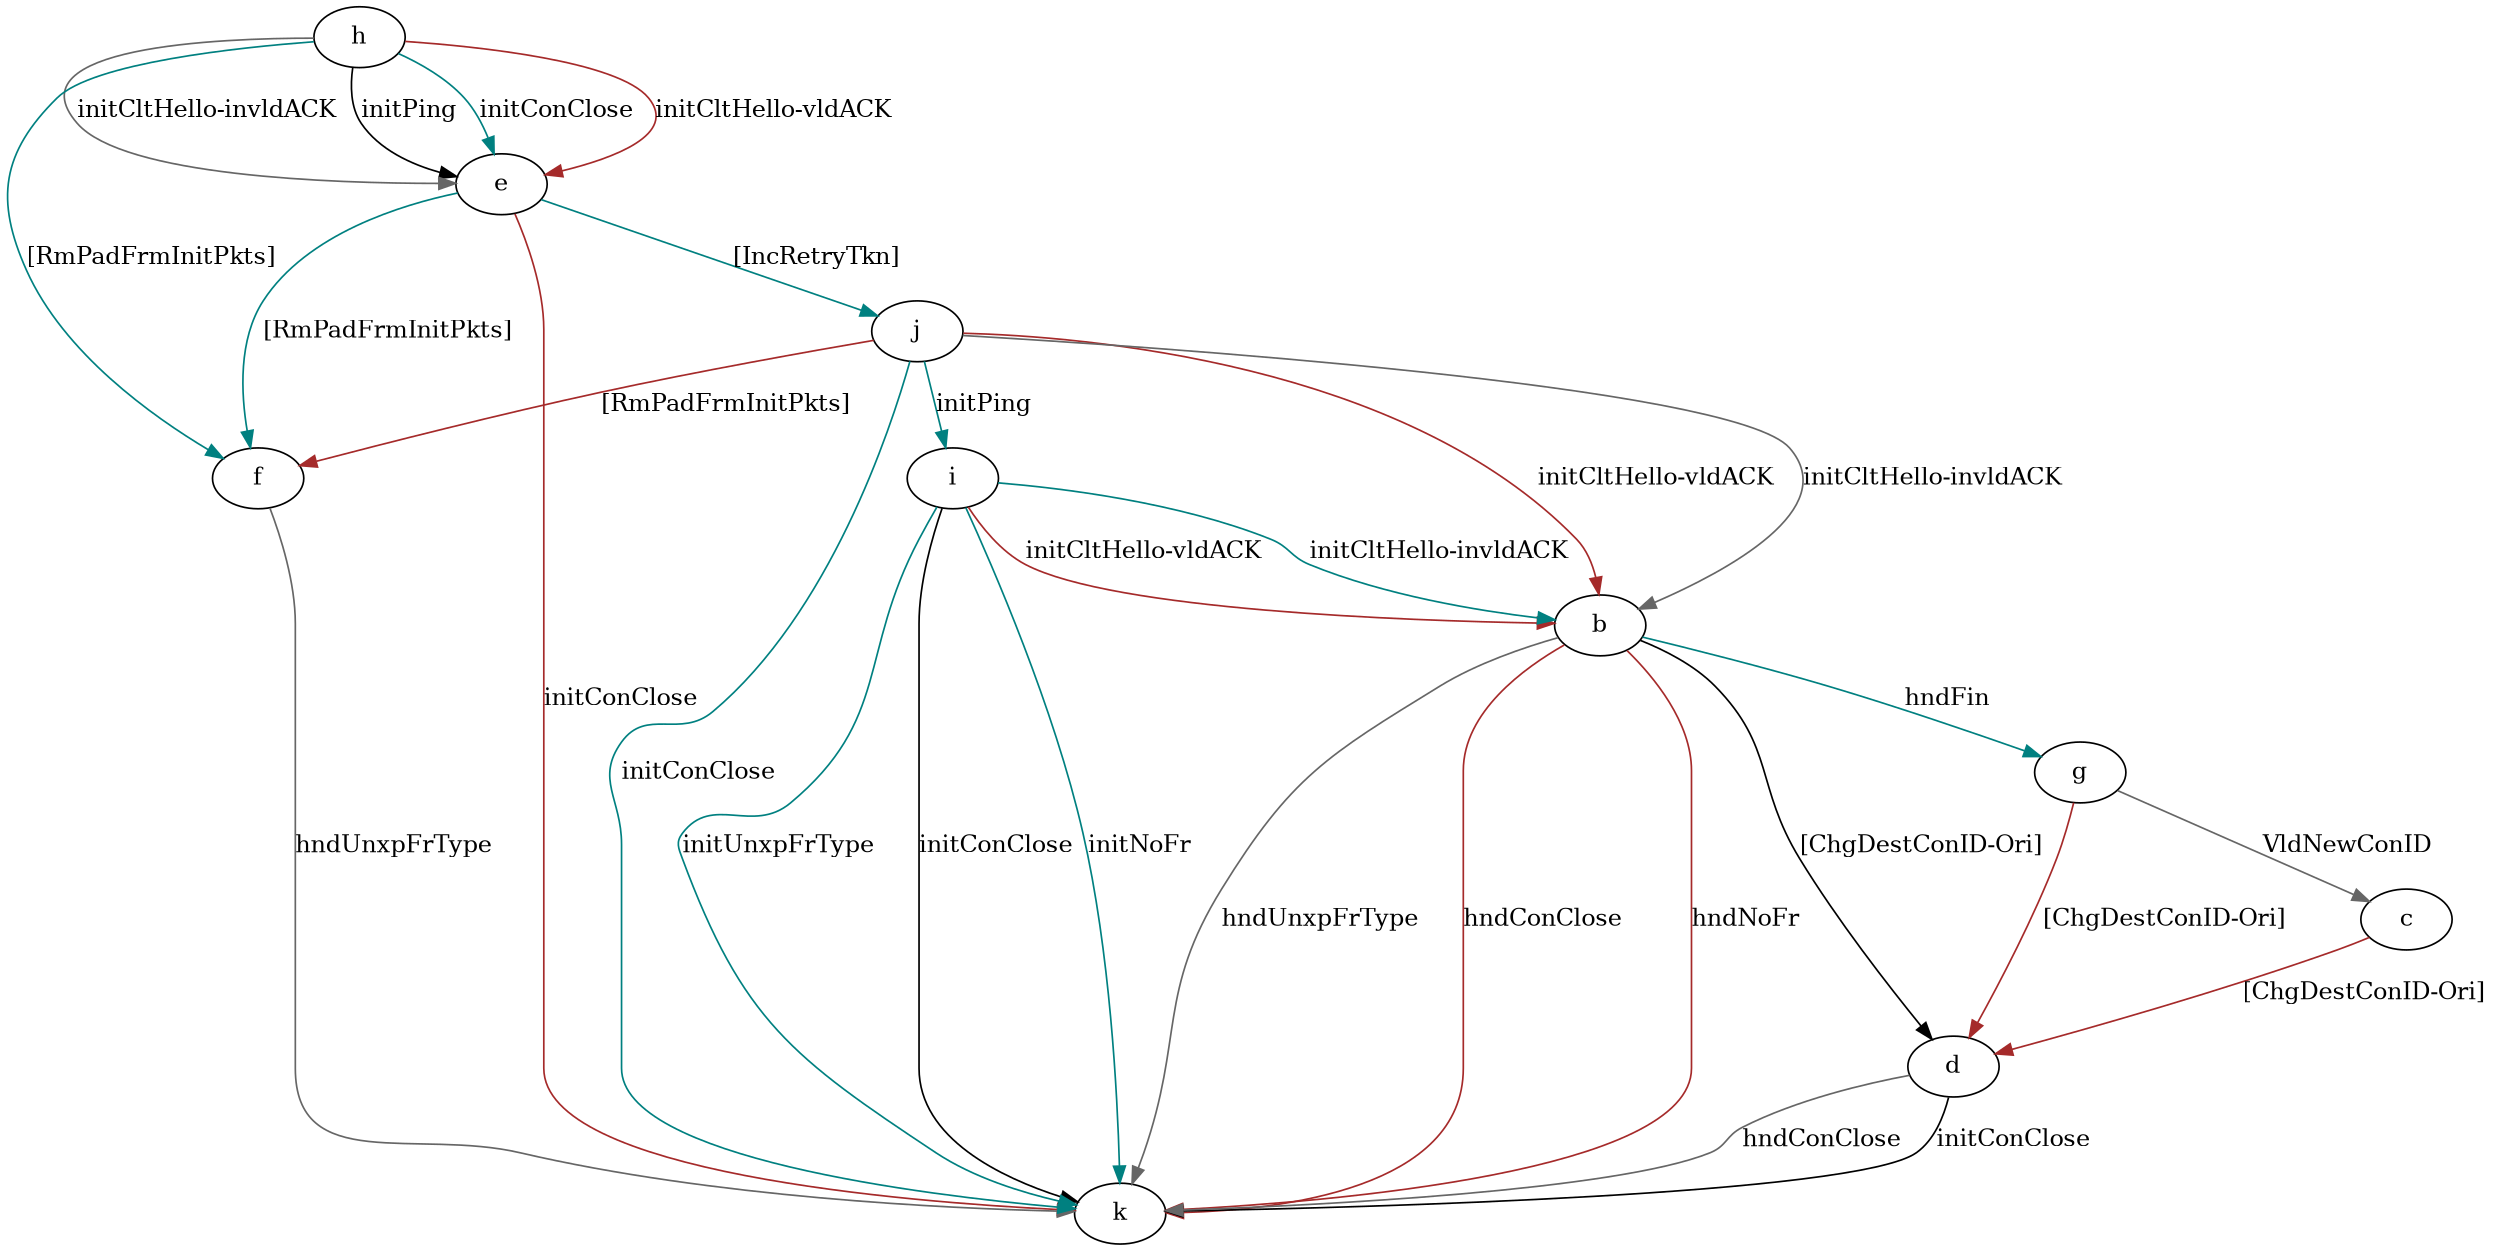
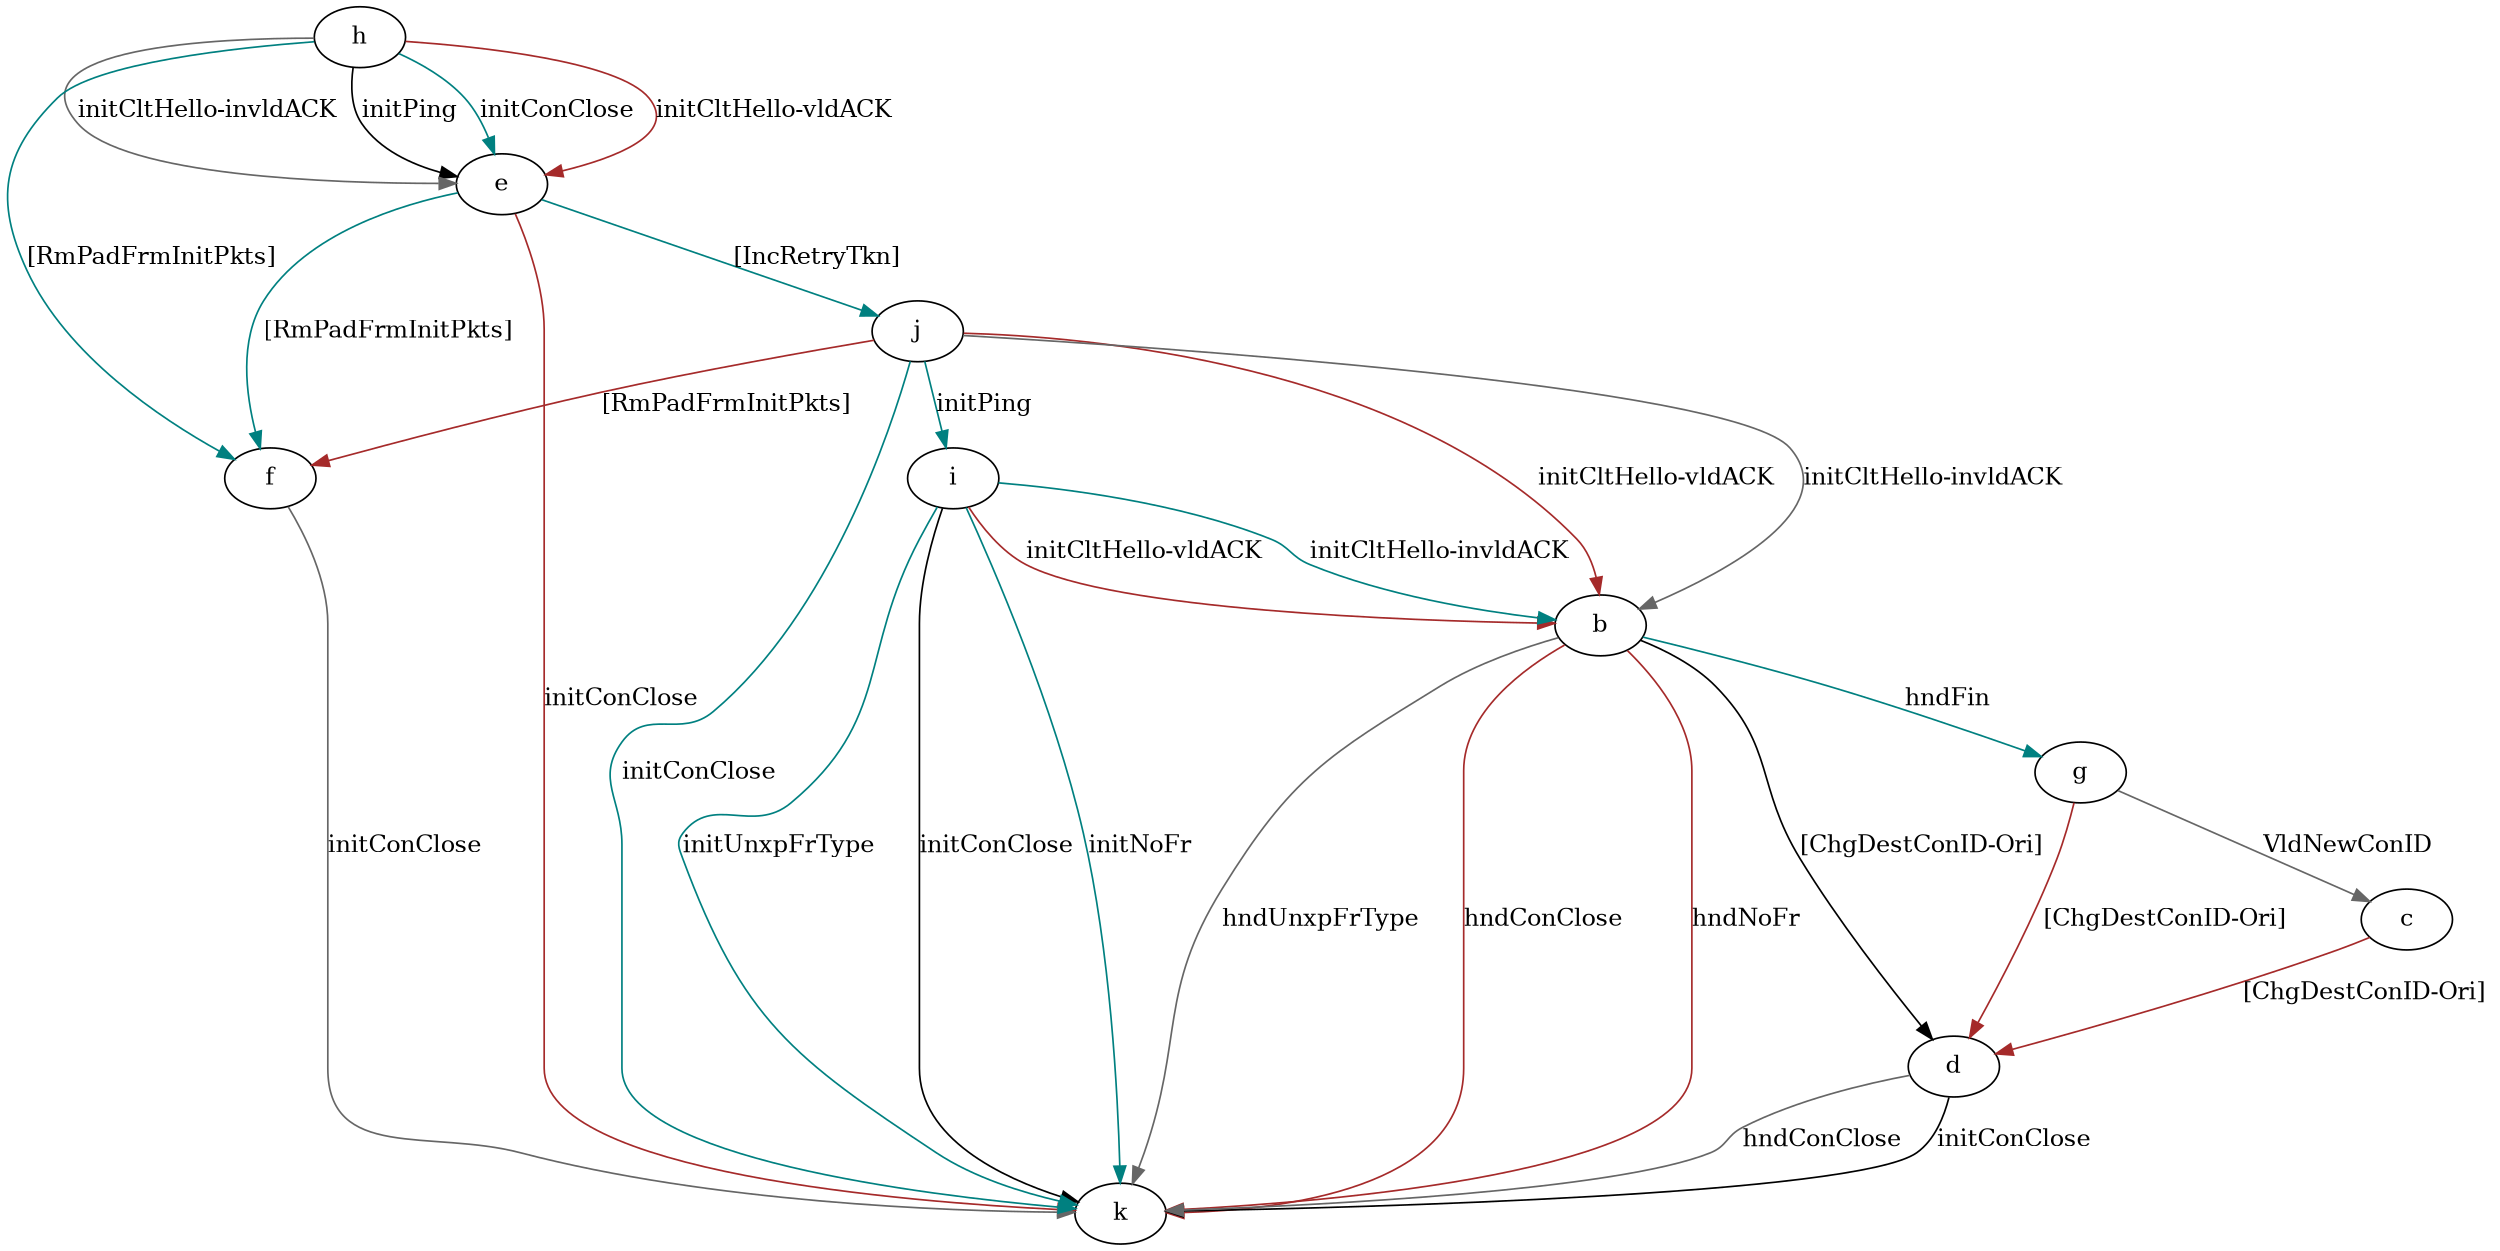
edge "f" -> "k": label "hndUnxpFrType " -> "initConClose "
